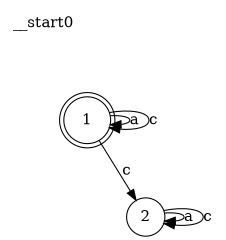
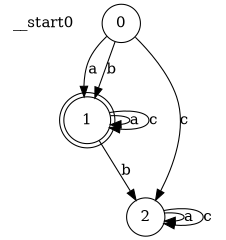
node "0": added
edge "1" -> "2": label "c" -> "b"
